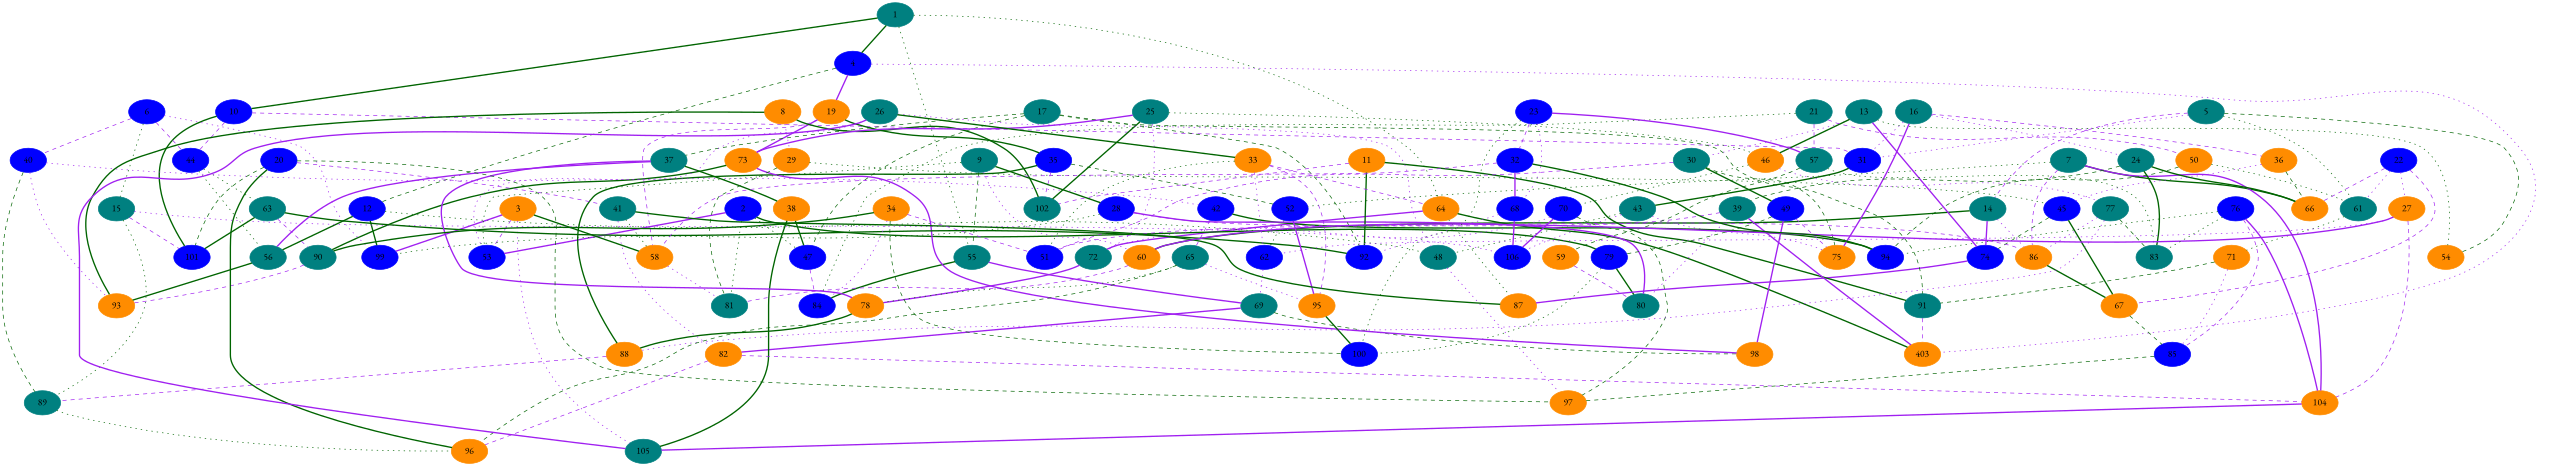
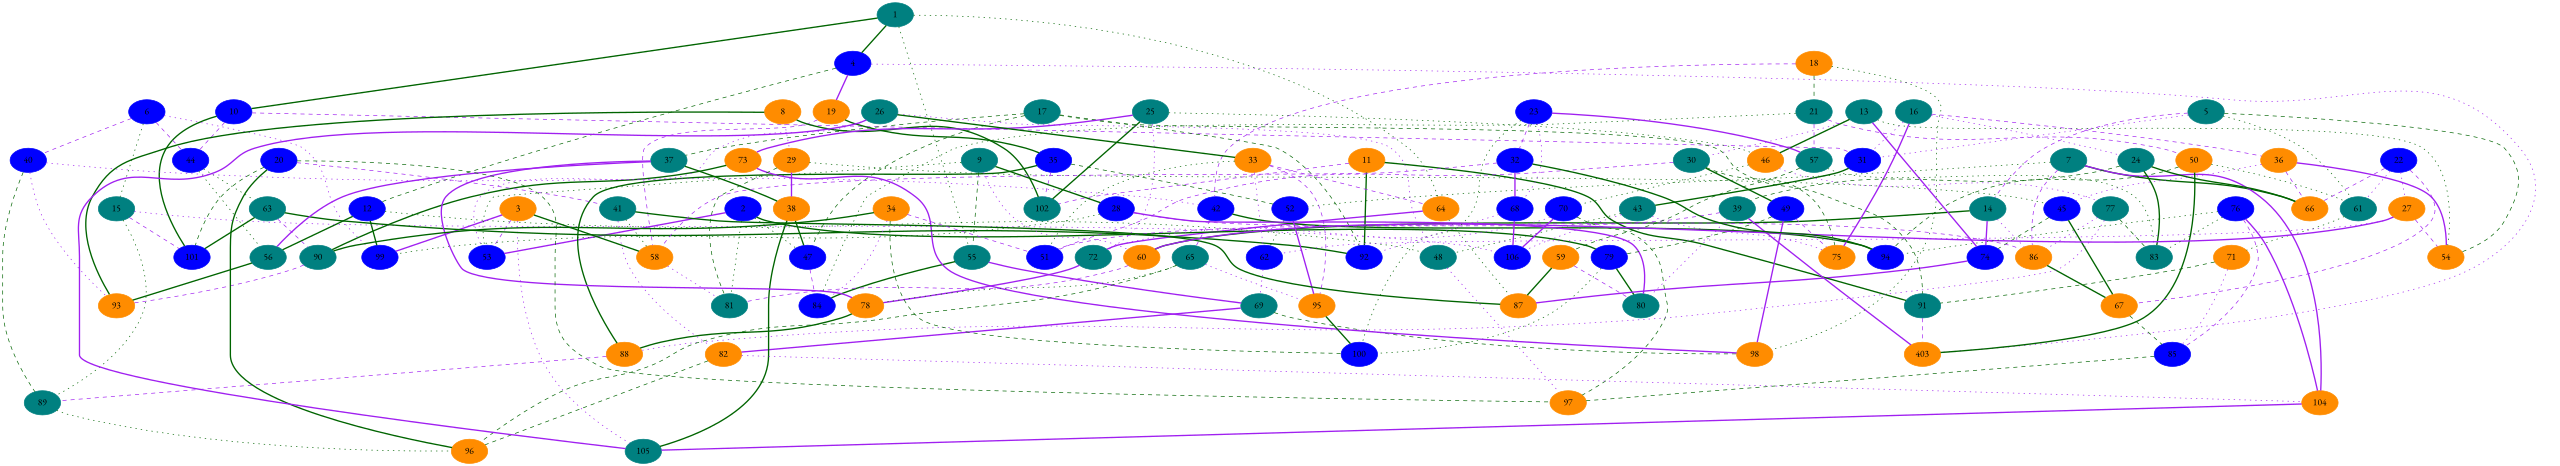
node "18": added
edge "19" -- "73": removed
edge "36" -- "54": added
edge "29" -- "38": added
edge "36" -- "66": color darkgreen -> purple
edge "64" -- "403": now "50" -- "403"
edge "59" -- "87": added
edge "27" -- "104": now "27" -- "54"
edge "82" -- "104": style dashed -> dotted
edge "82" -- "96": color purple -> darkgreen
